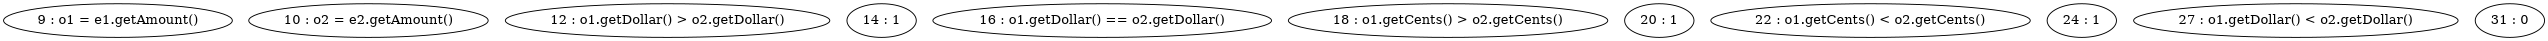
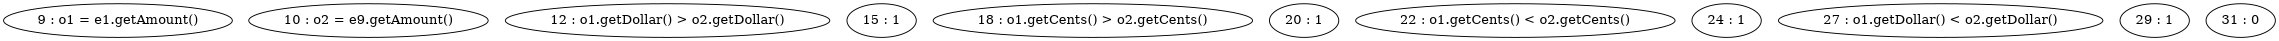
node "10 : o2 = e2.getAmount()": label "10 : o2 = e2.getAmount()" -> "10 : o2 = e9.getAmount()"
node "14 : 1": label "14 : 1" -> "15 : 1"
node "16 : o1.getDollar() == o2.getDollar()": removed
node "29 : 1": added
